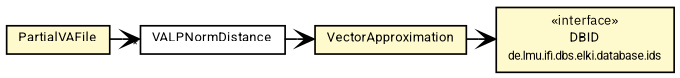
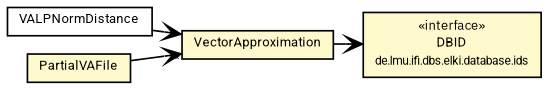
edge "PartialVAFile" -> "VALPNormDistance": now "PartialVAFile" -> "VectorApproximation"
